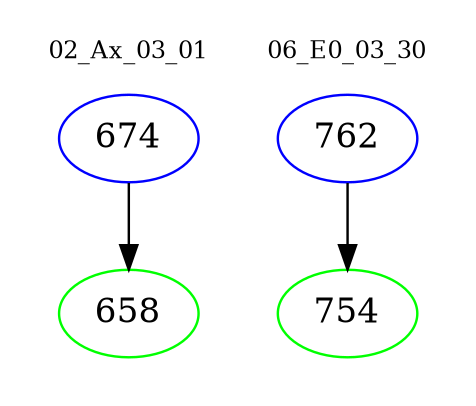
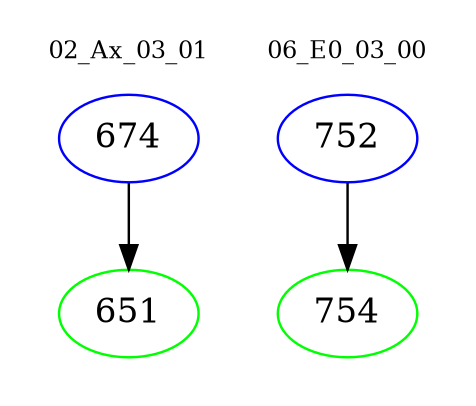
cluster "06_E0_03_30": label "06_E0_03_30" -> "06_E0_03_00"
node "762": label "762" -> "752"
node "658": label "658" -> "651"
